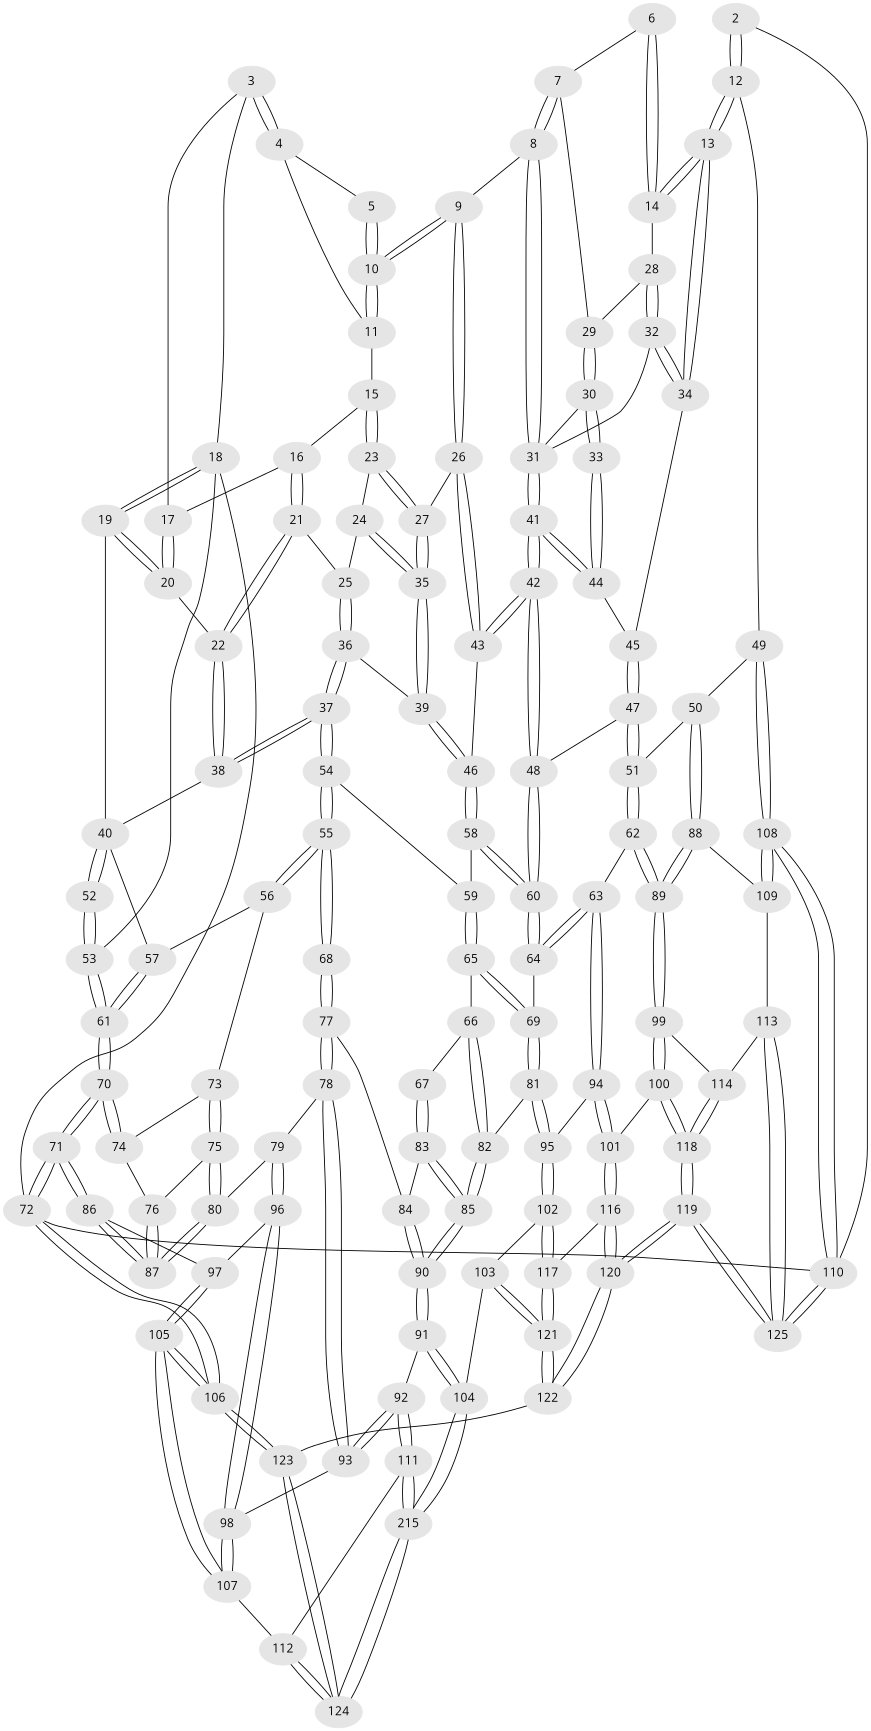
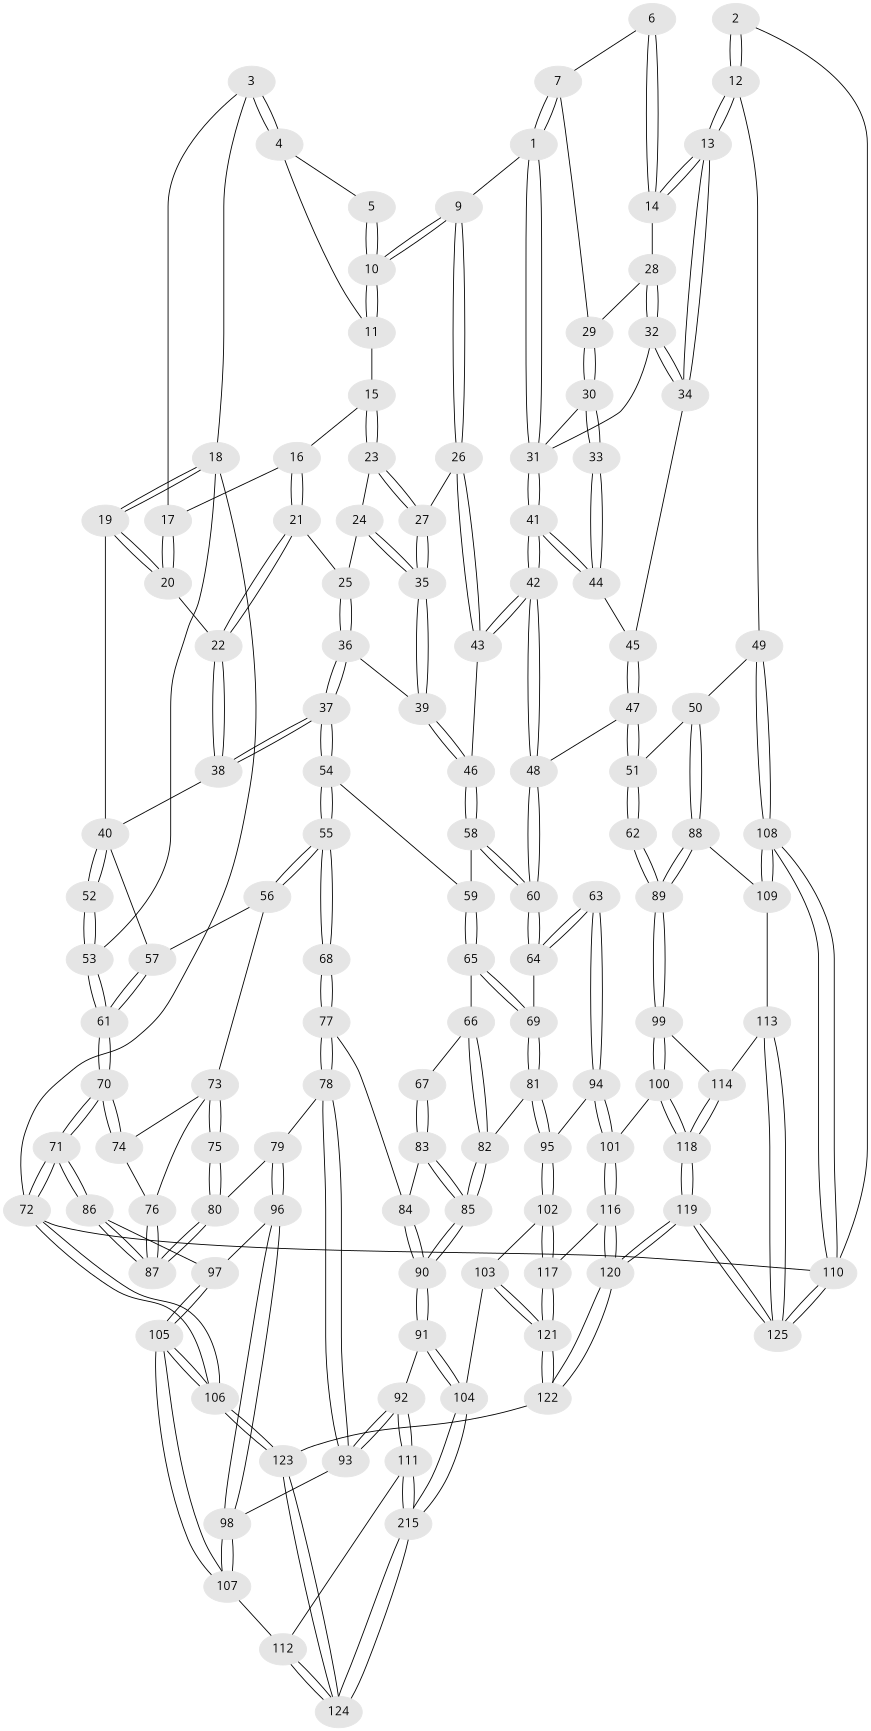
node "8": label "8" -> "1"
edge "62" -- "63": removed
edge "75" -- "76": now "73" -- "76"
